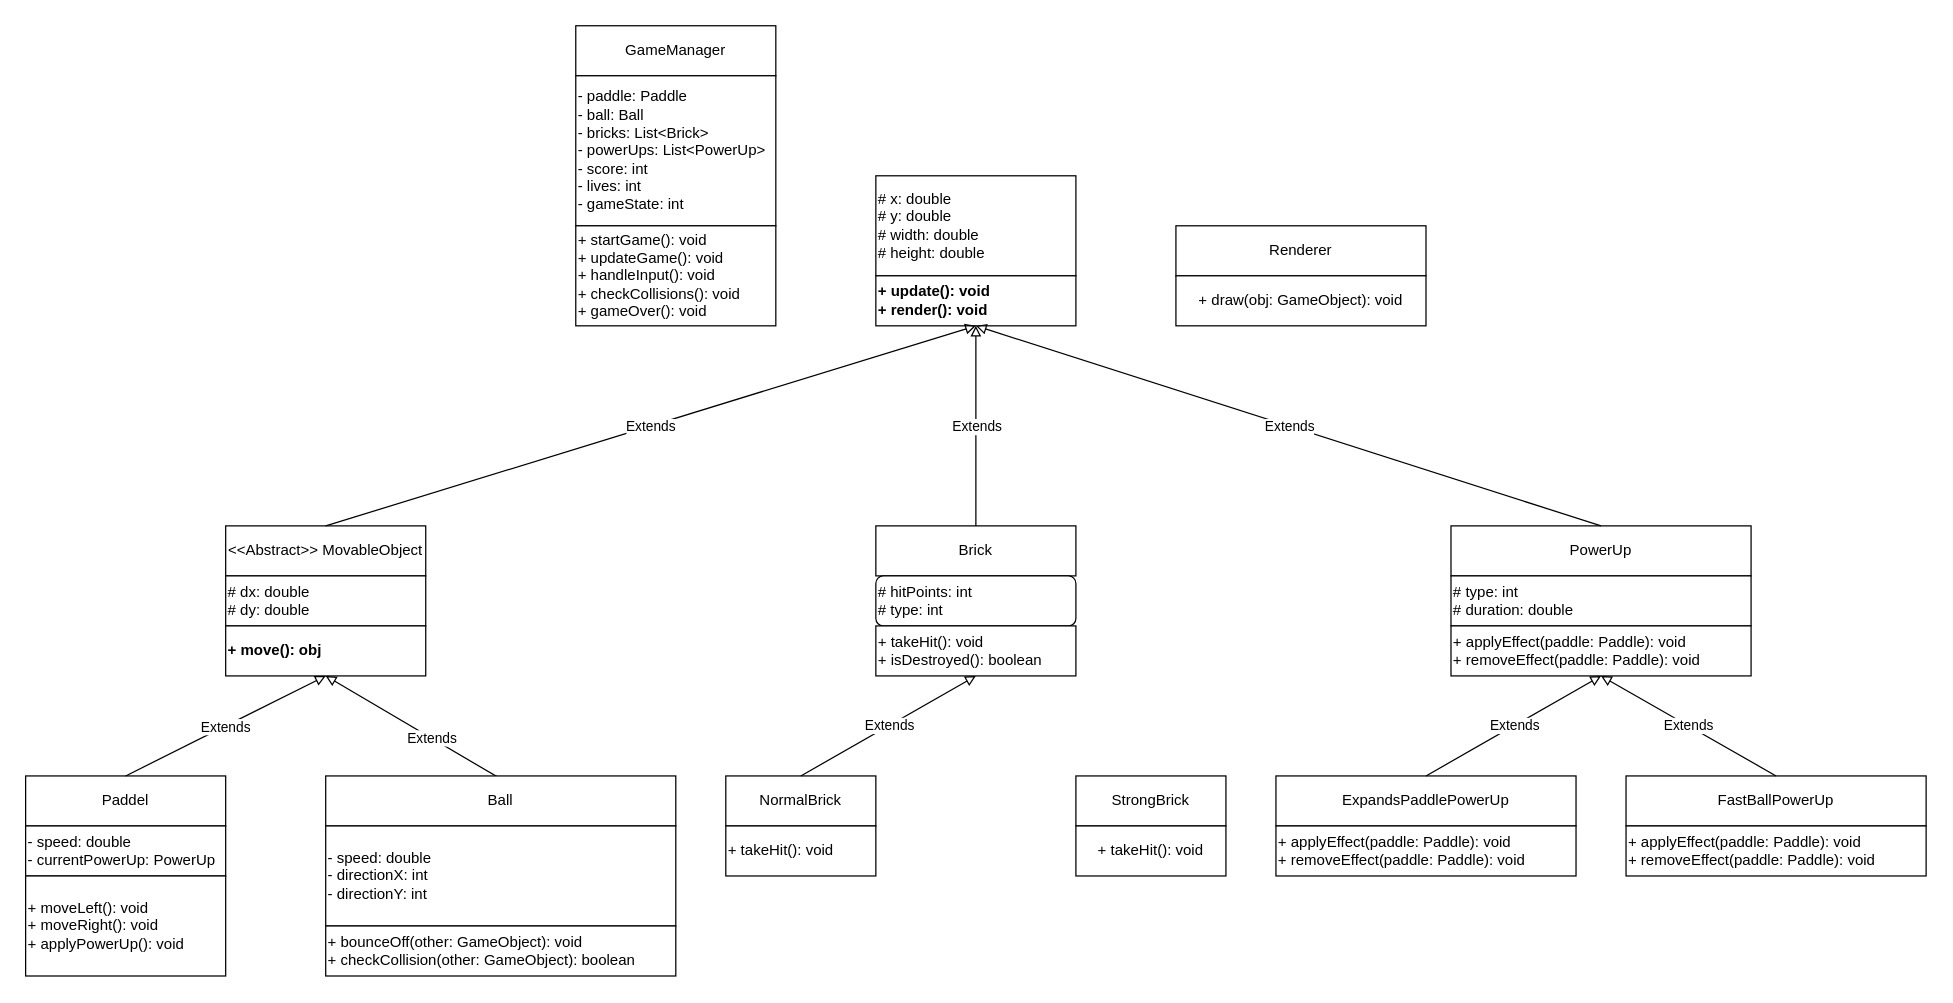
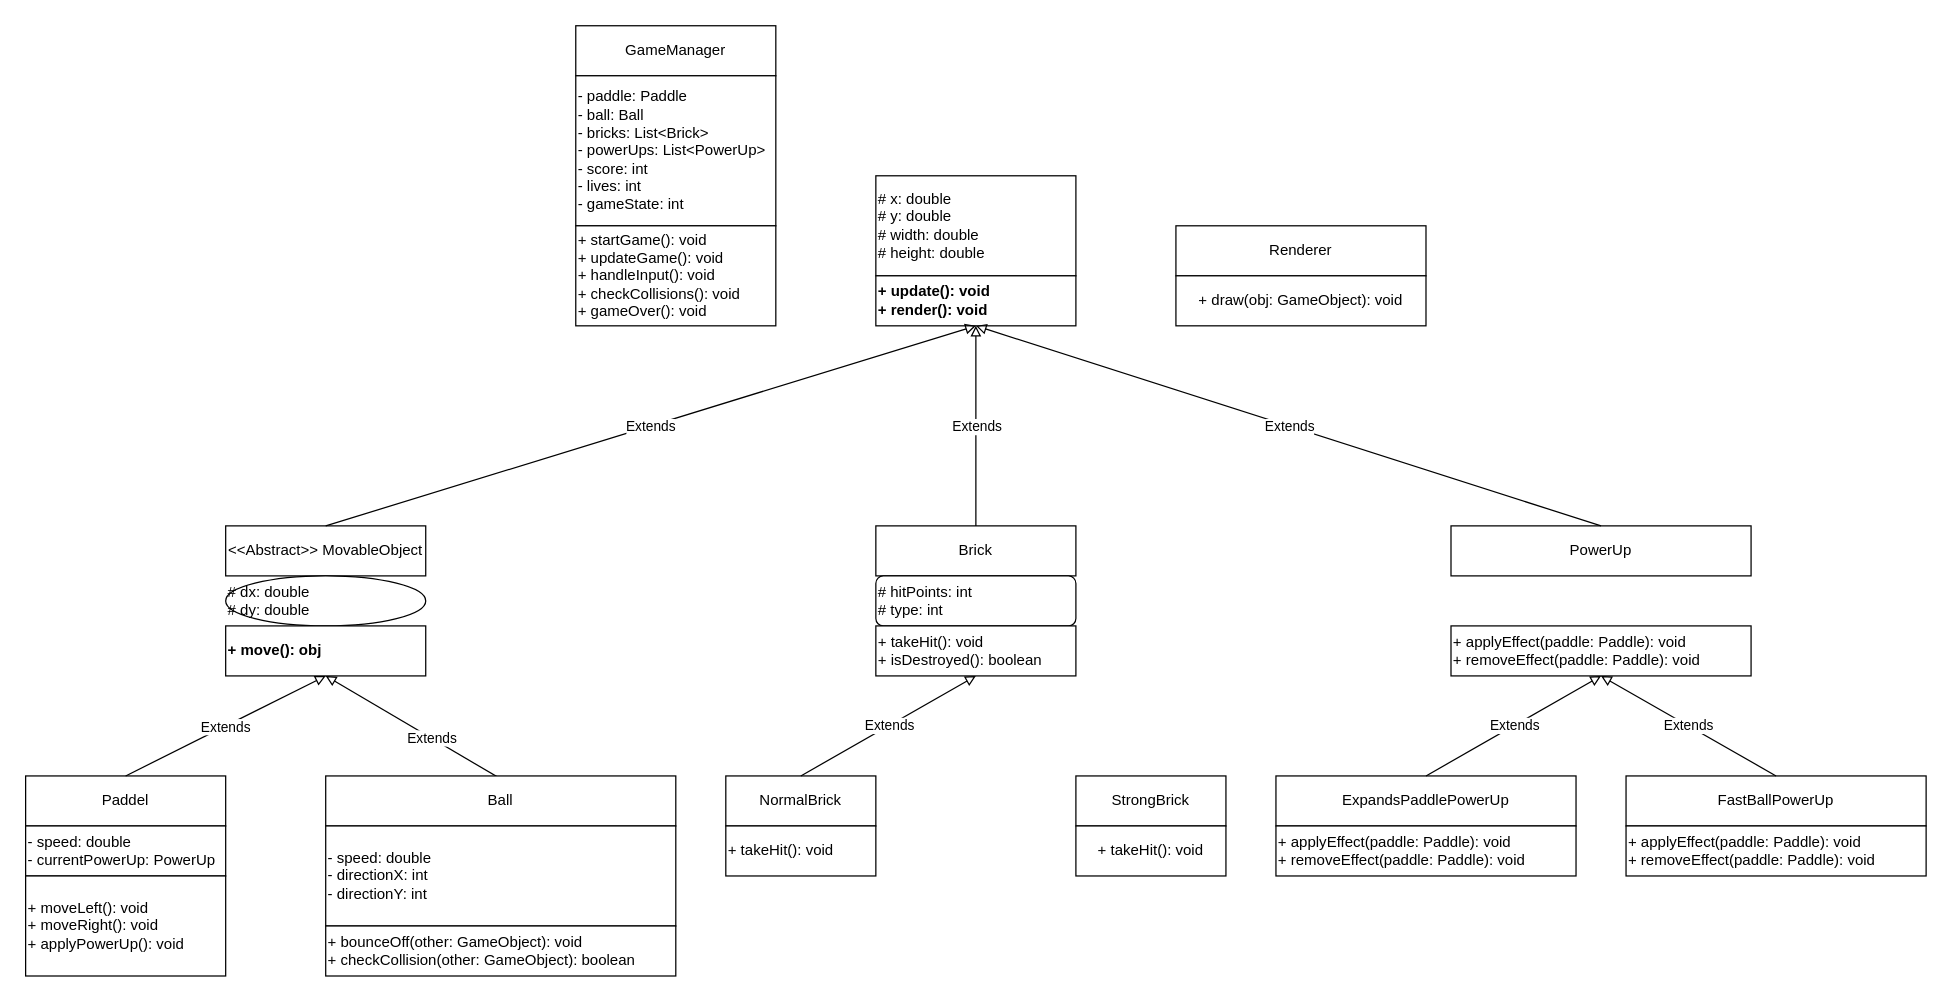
node "# dx: double # dy: double": shape rectangle -> ellipse
node "# type: int # duration: double": removed
